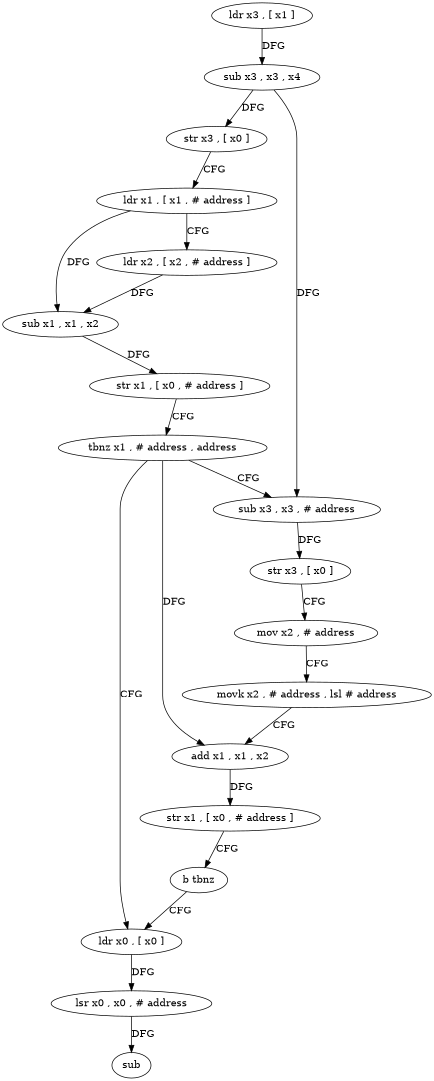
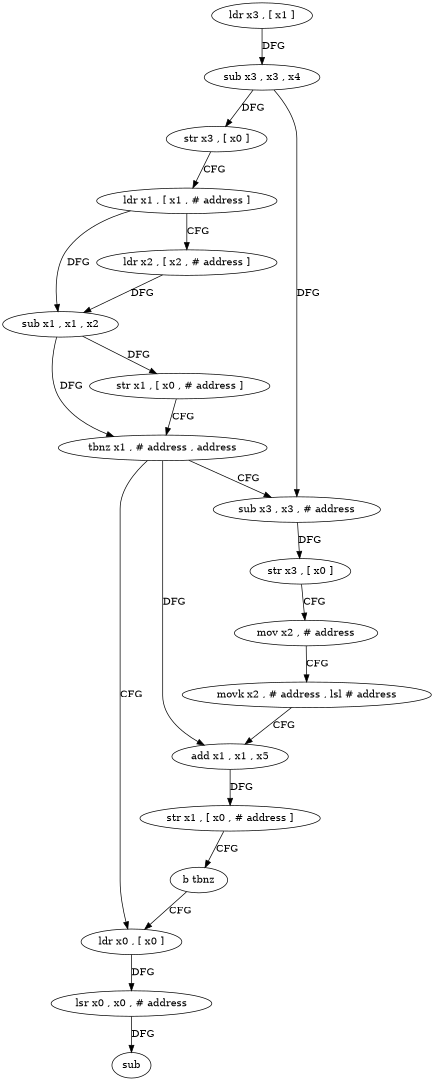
edge "sub x1 , x1 , x2" -> "tbnz x1 , # address , address": added, label "DFG"
node "add x1 , x1 , x2": label "add x1 , x1 , x2" -> "add x1 , x1 , x5"
